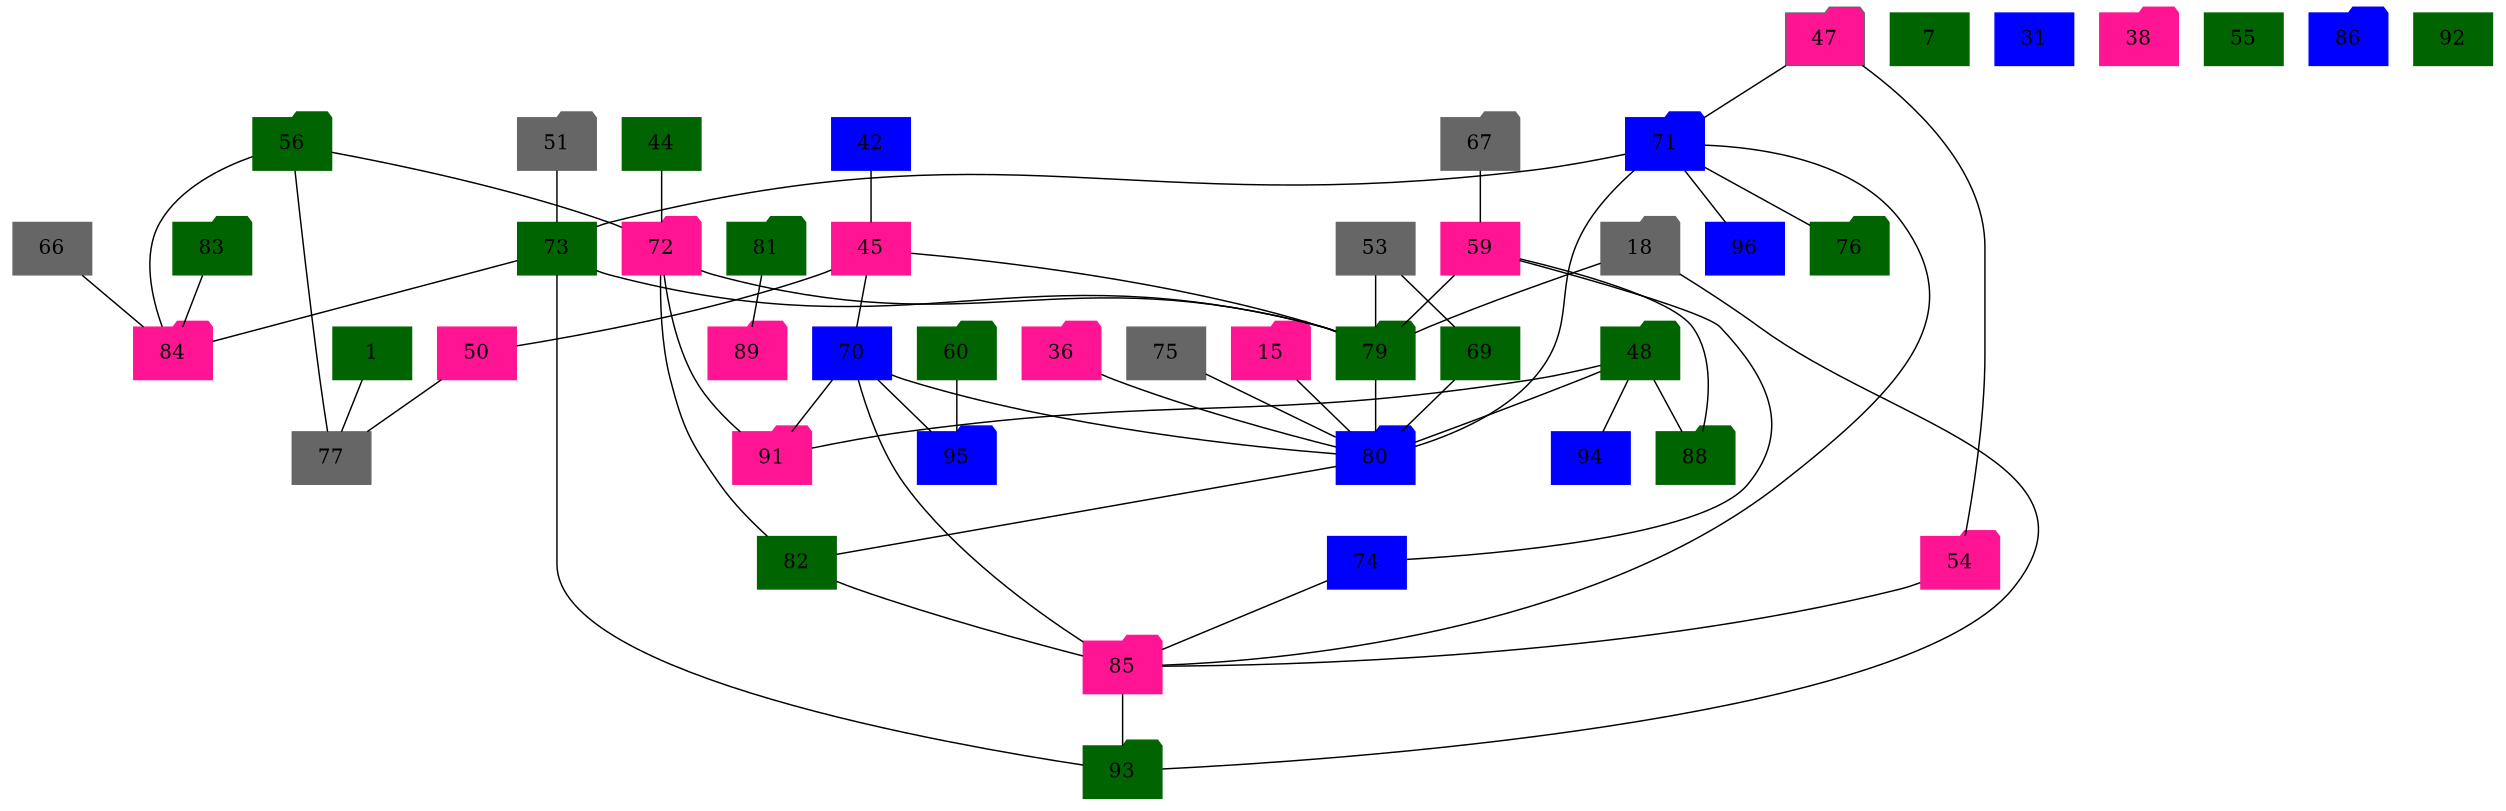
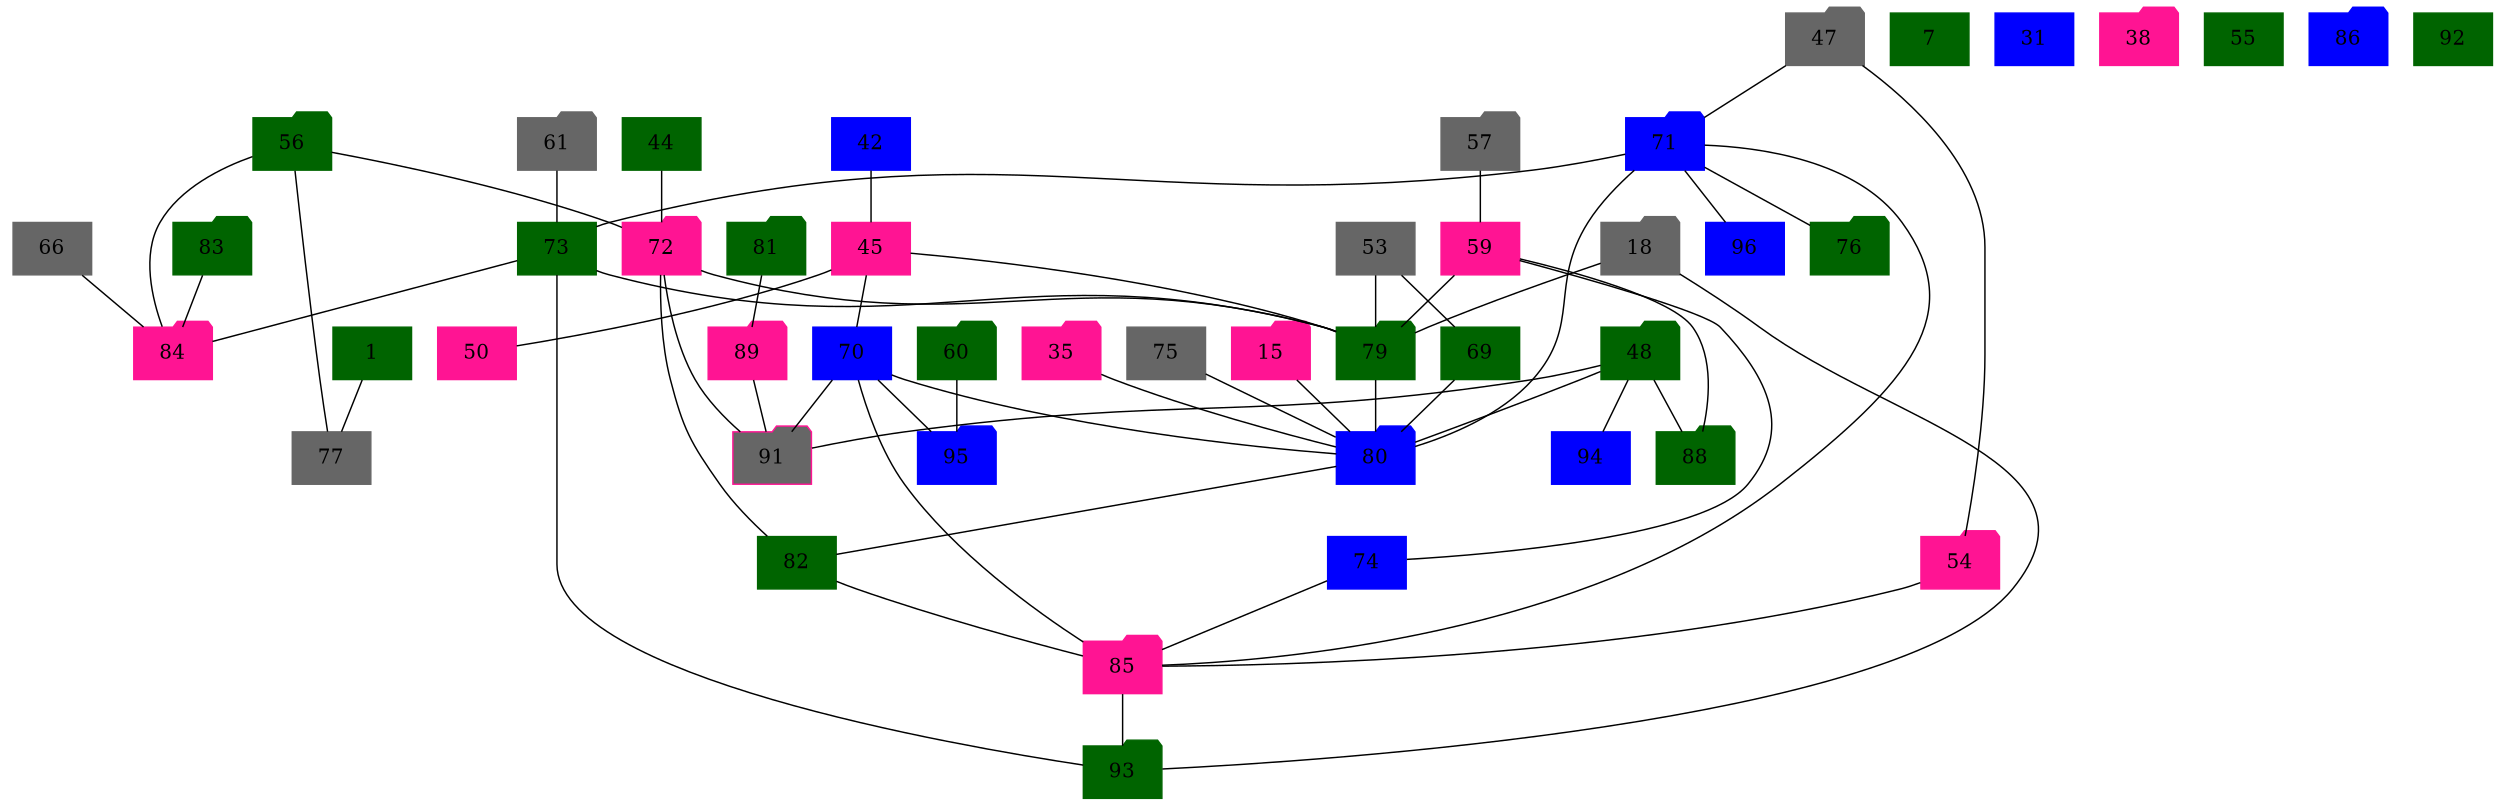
node "47": fillcolor deeppink -> gray40
node "51": label "51" -> "61"
node "67": label "67" -> "57"
node "36": label "36" -> "35"
edge "50" -- "77": removed
edge "89" -- "91": added
node "91": fillcolor deeppink -> gray40
